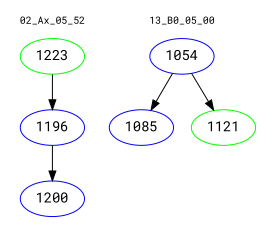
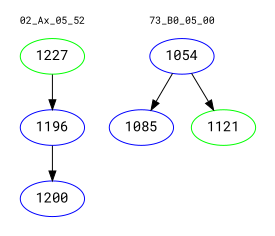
cluster "13_B0_05_00": label "13_B0_05_00" -> "73_B0_05_00"
node "1223": label "1223" -> "1227"
